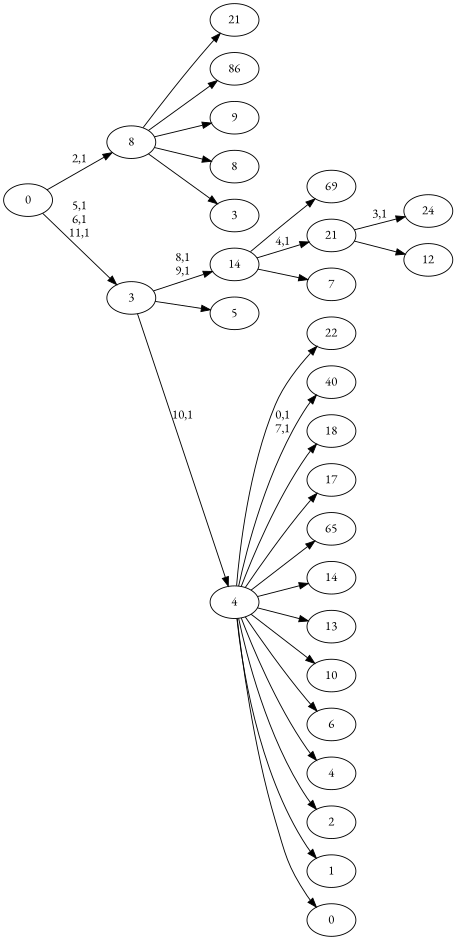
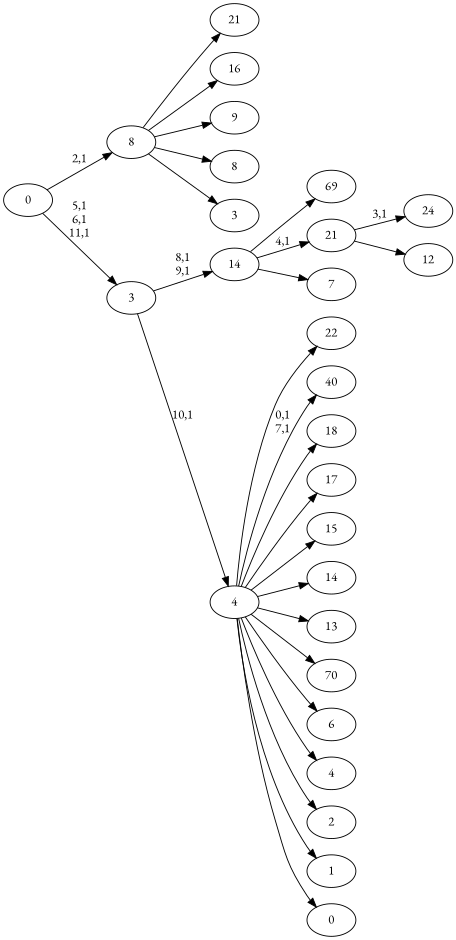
node "86": label "86" -> "16"
node "5": removed
node "65": label "65" -> "15"
node "10": label "10" -> "70"
